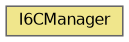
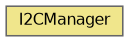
node "I6CManager": label "I6CManager" -> "I2CManager"
